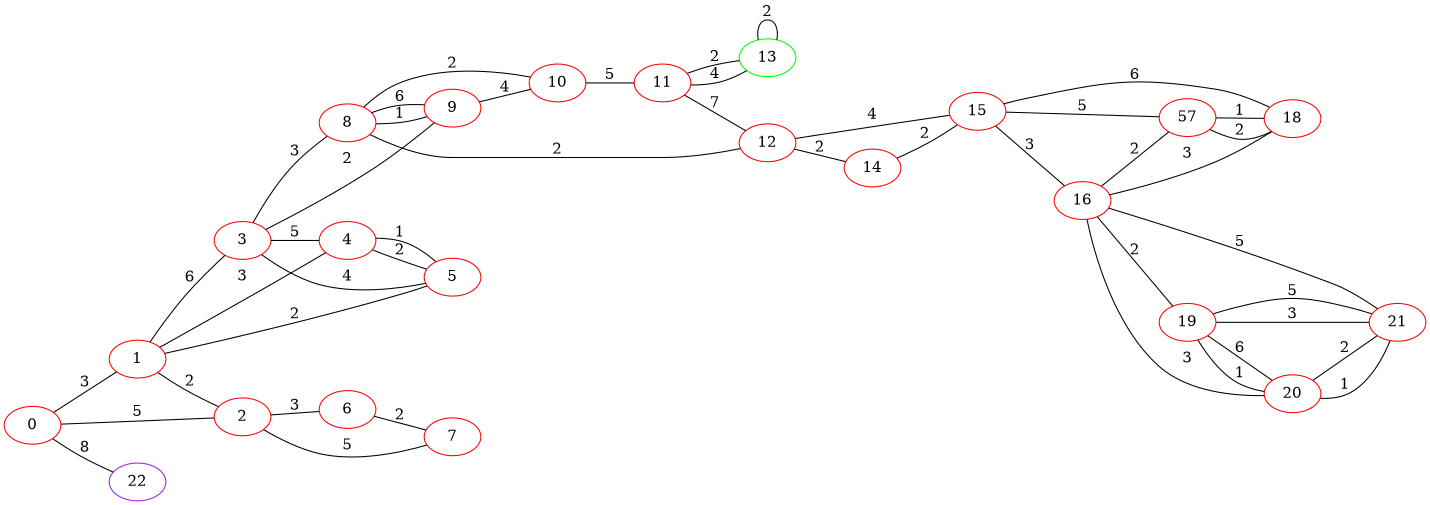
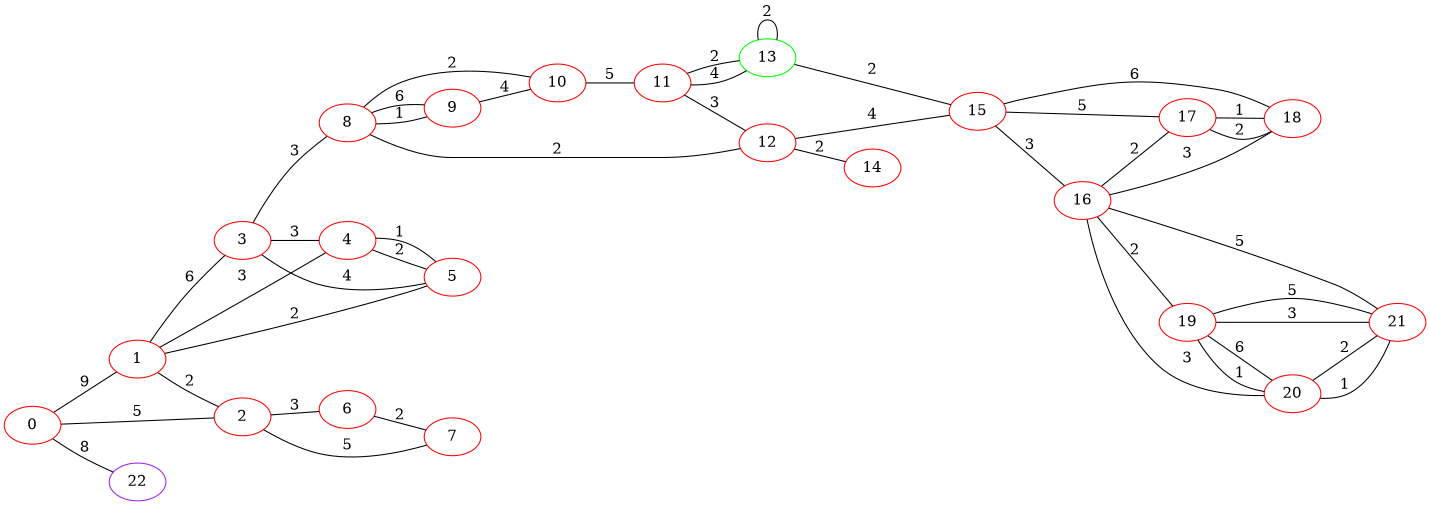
edge "11" -- "12": label "7" -> "3"
node "57": label "57" -> "17"
edge "15" -- "14": now "15" -- "13"
edge "9" -- "3": removed, label "2"
edge "3" -- "4": label "5" -> "3"
edge "1" -- "0": label "3" -> "9"
